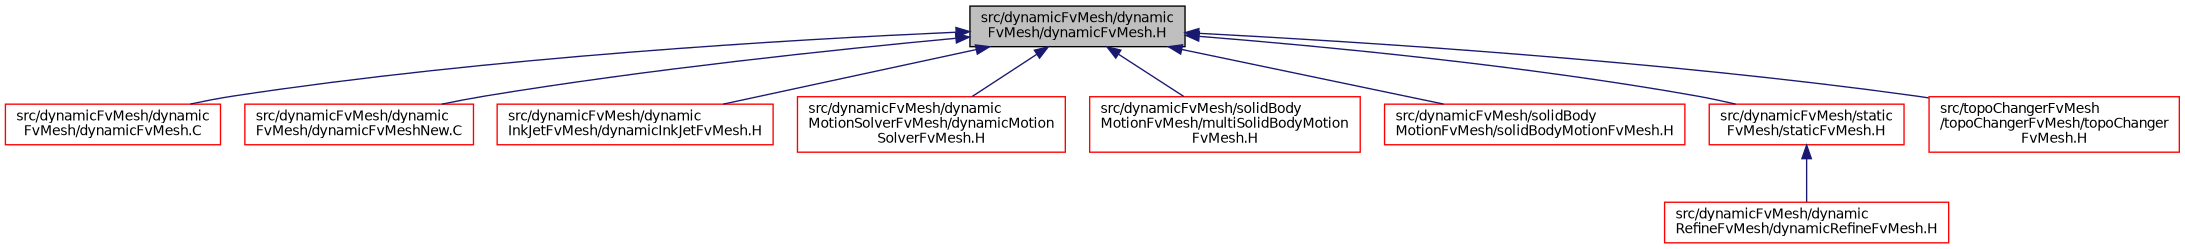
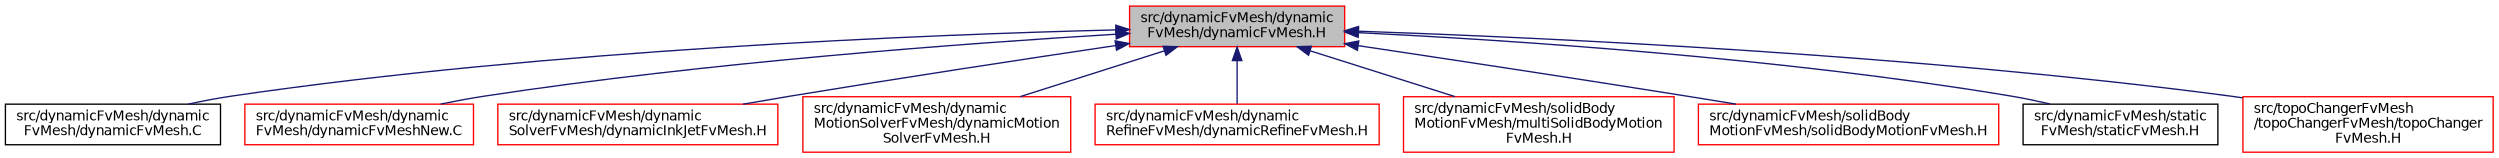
node "src/dynamicFvMesh/dynamic FvMesh/dynamicFvMesh.H": color black -> red
node "src/dynamicFvMesh/dynamic FvMesh/dynamicFvMesh.C": color red -> black
node "src/dynamicFvMesh/dynamic InkJetFvMesh/dynamicInkJetFvMesh.H": label "src/dynamicFvMesh/dynamic InkJetFvMesh/dynamicInkJetFvMesh.H" -> "src/dynamicFvMesh/dynamic SolverFvMesh/dynamicInkJetFvMesh.H"
node "src/dynamicFvMesh/static FvMesh/staticFvMesh.H": color red -> black
edge "src/dynamicFvMesh/dynamic RefineFvMesh/dynamicRefineFvMesh.H" -> "src/dynamicFvMesh/static FvMesh/staticFvMesh.H": now "src/dynamicFvMesh/dynamic RefineFvMesh/dynamicRefineFvMesh.H" -> "src/dynamicFvMesh/dynamic FvMesh/dynamicFvMesh.H"
